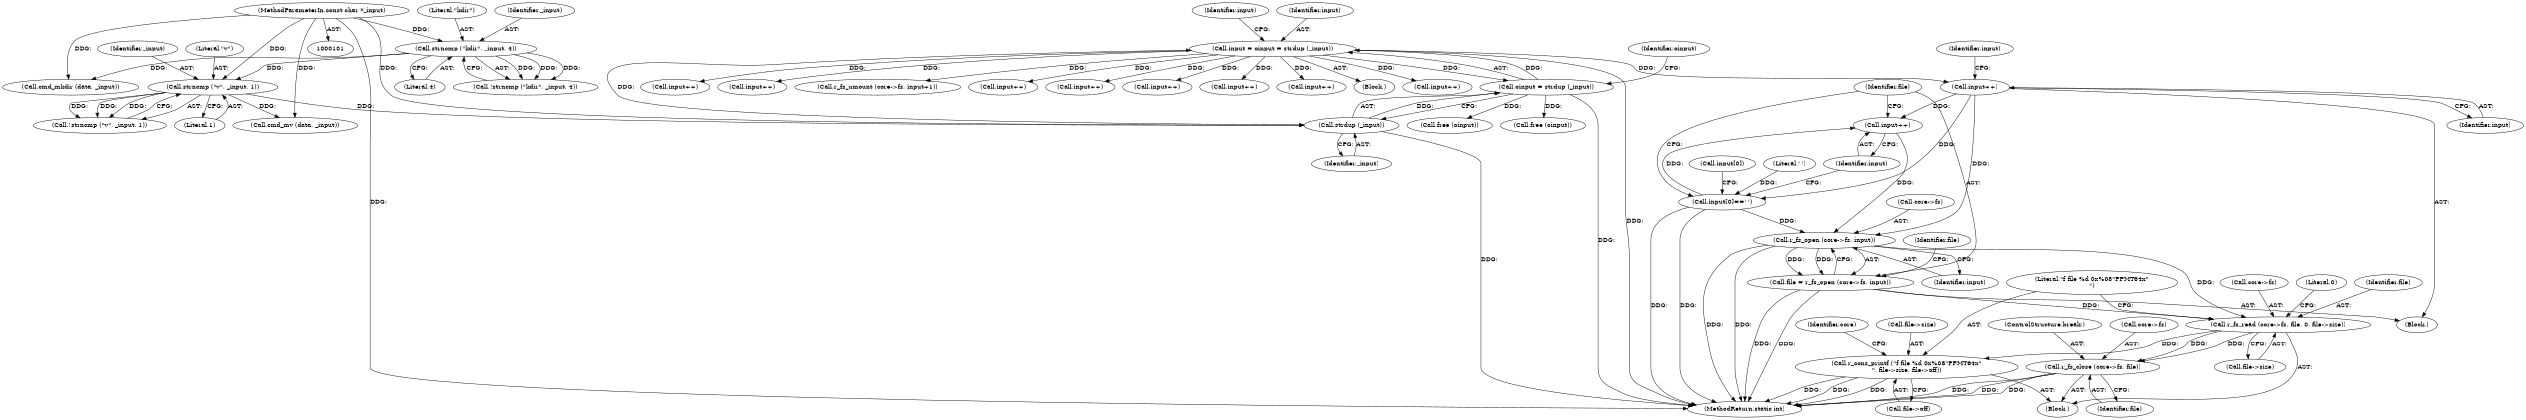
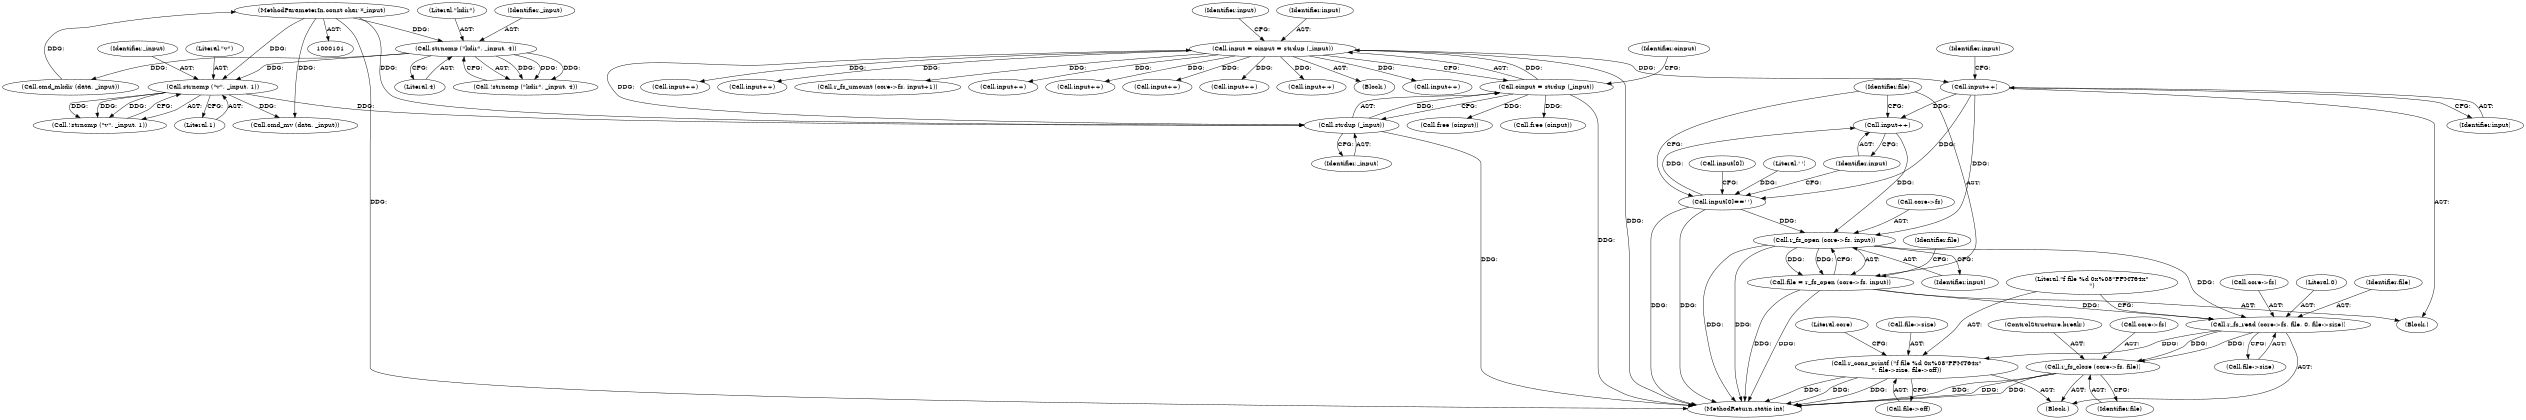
edge "(MethodParameterIn,const char *_input)" -> "(Call,cmd_mkdir (data, _input))": reversed
edge "(Call,input = oinput = strdup (_input))" -> "(Call,oinput = strdup (_input))": label "DDG: " -> "CFG: "
edge "(Literal,0)" -> "(Call,r_fs_read (core->fs, file, 0, file->size))": label "CFG: " -> "AST: "
node "(Identifier,core)": label "(Identifier,core)" -> "(Literal,core)"
